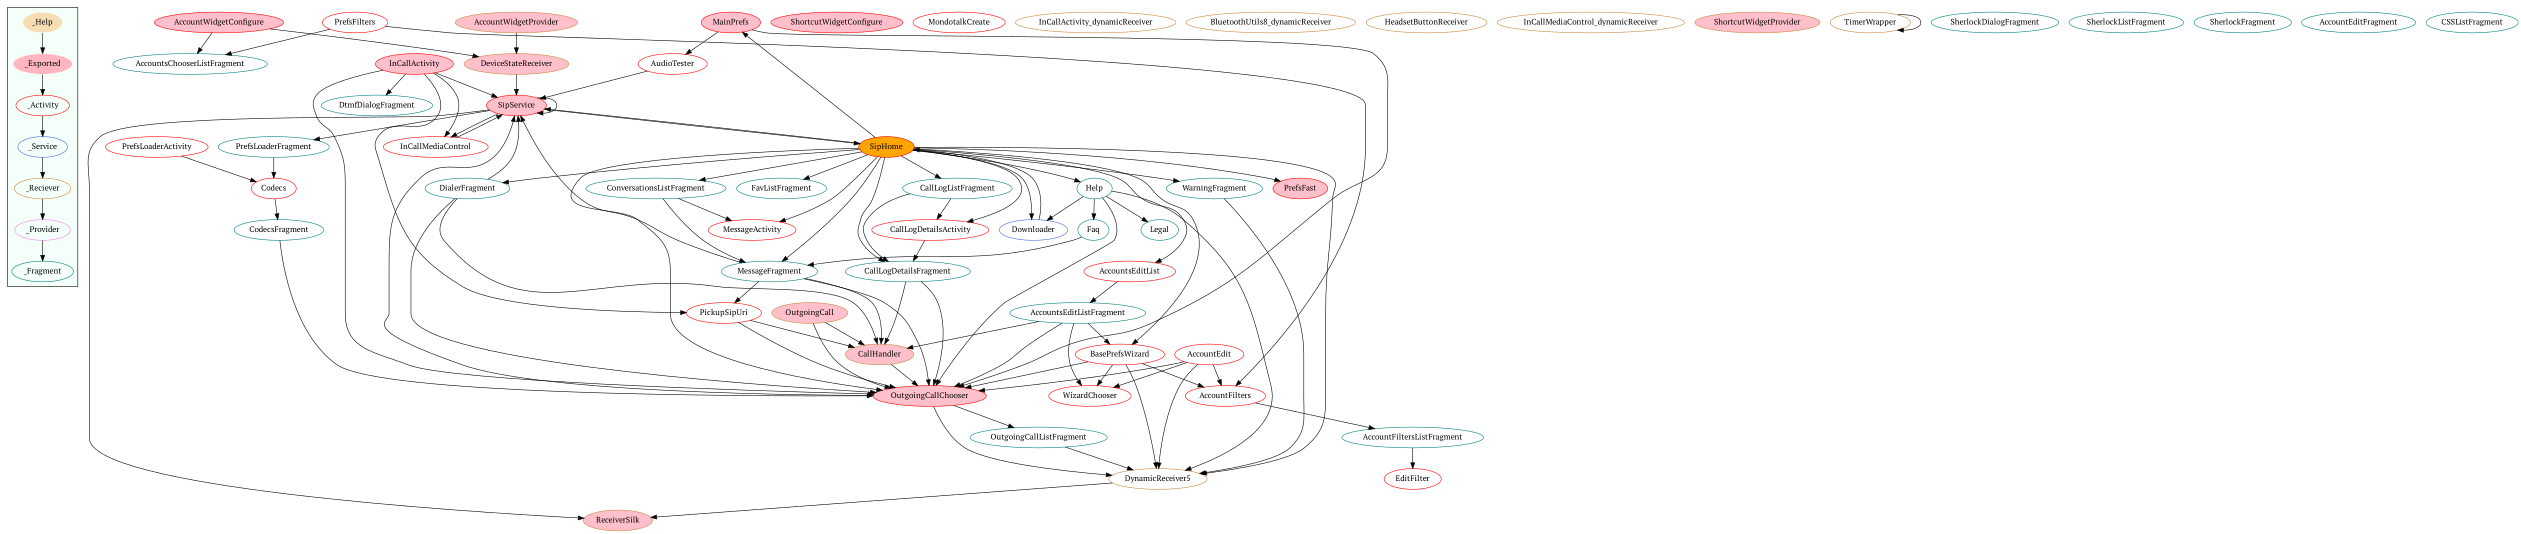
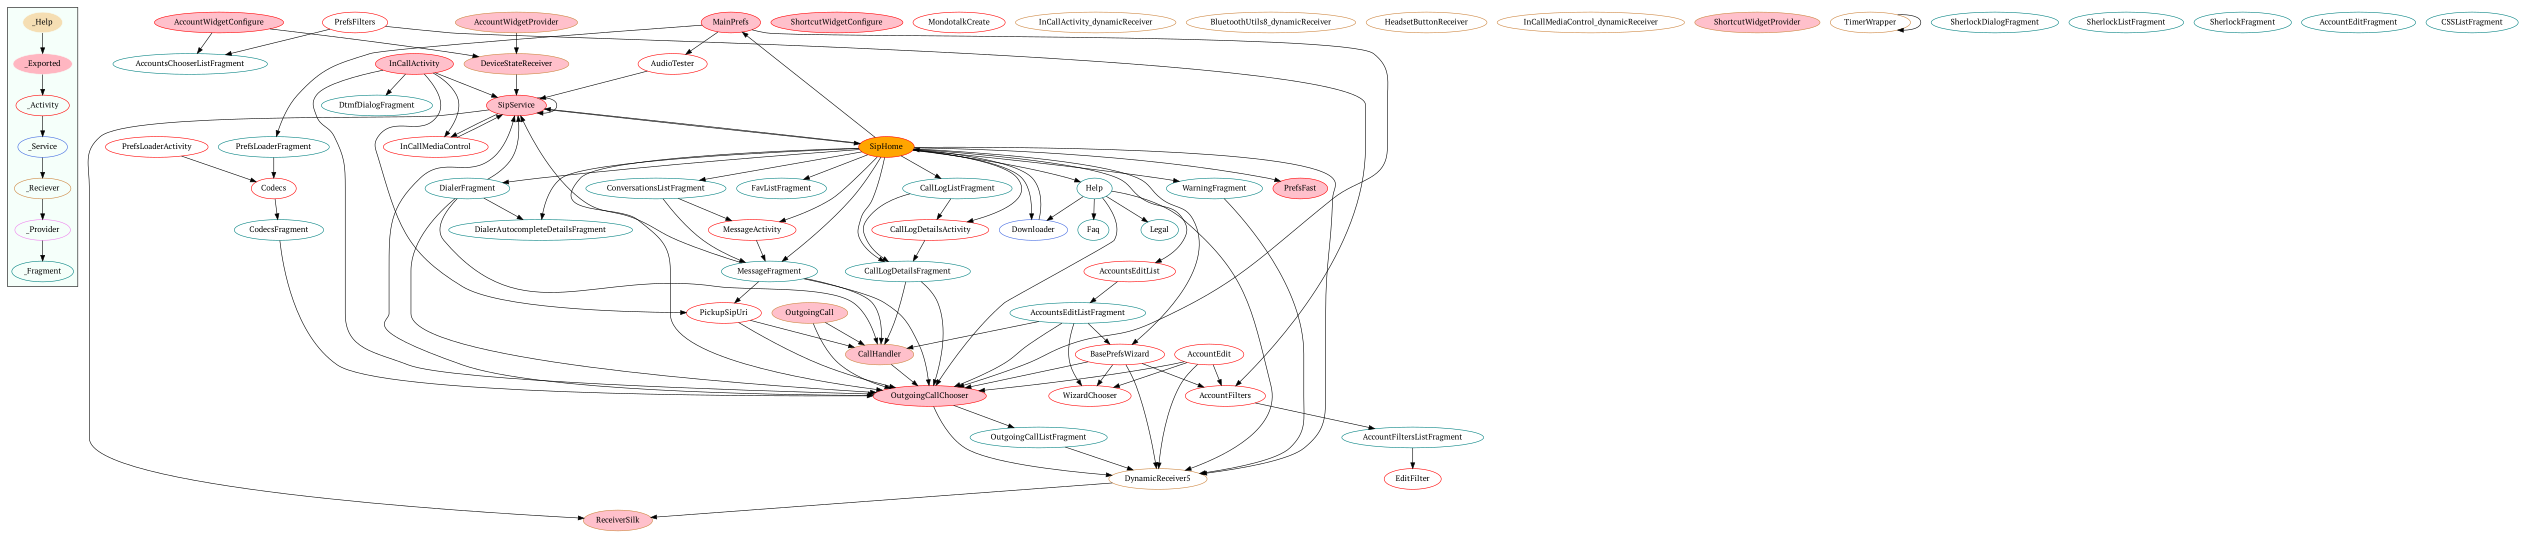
edge "SipService" -> "PrefsLoaderFragment": now "MainPrefs" -> "PrefsLoaderFragment"
node "DialerAutocompleteDetailsFragment": added
edge "Faq" -> "MessageFragment": now "MessageActivity" -> "MessageFragment"
